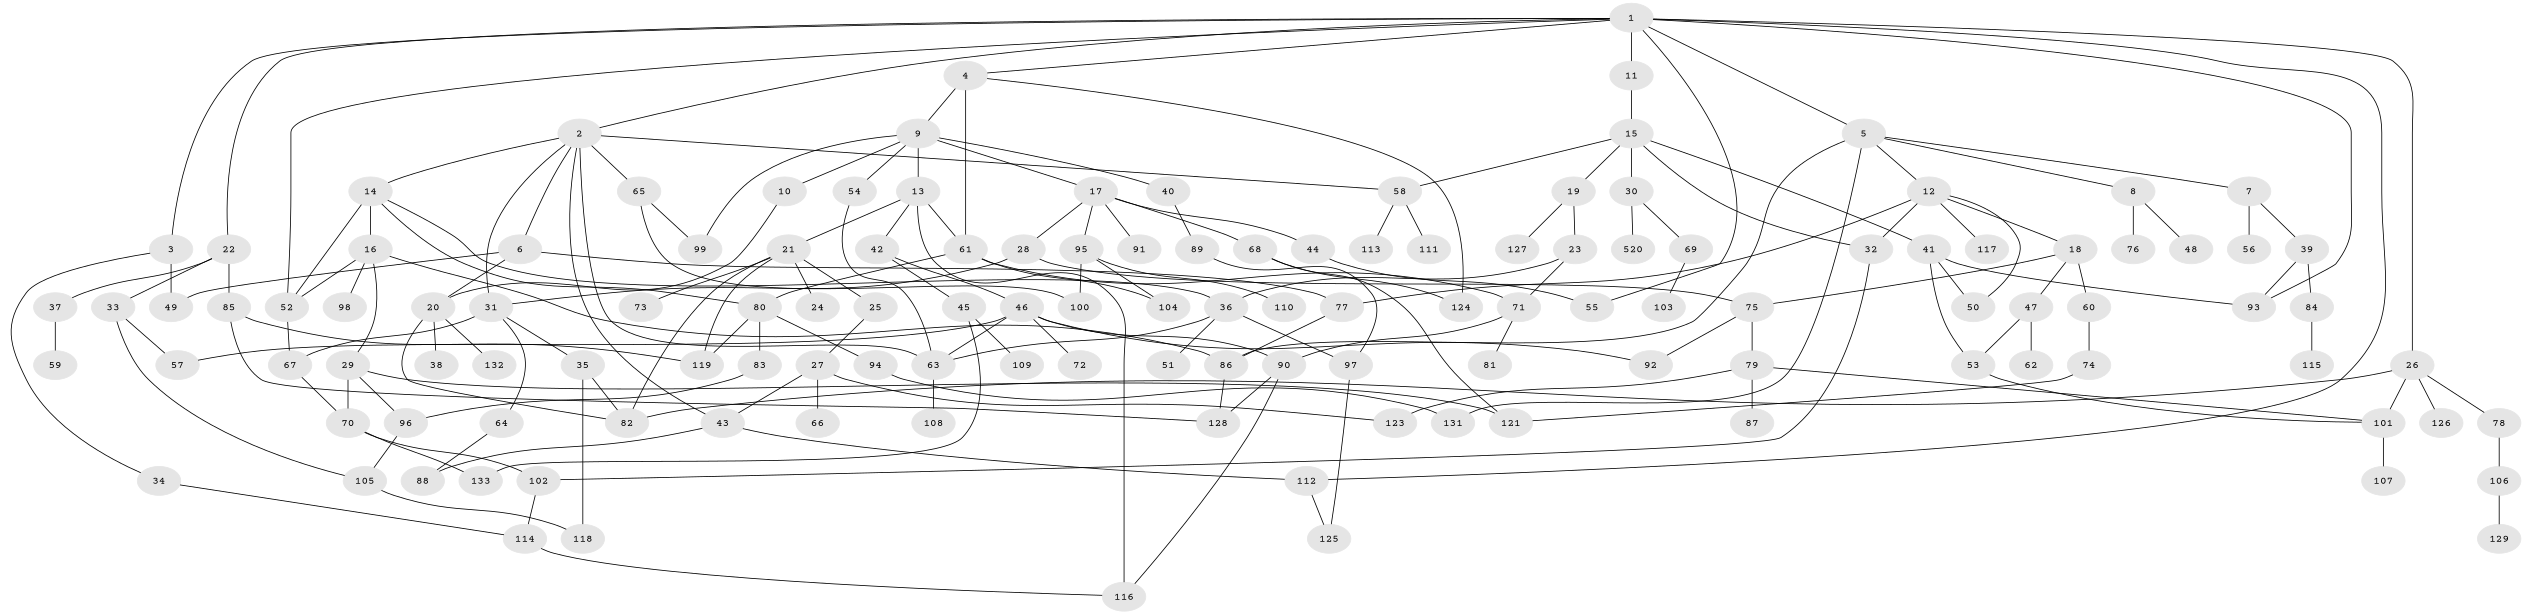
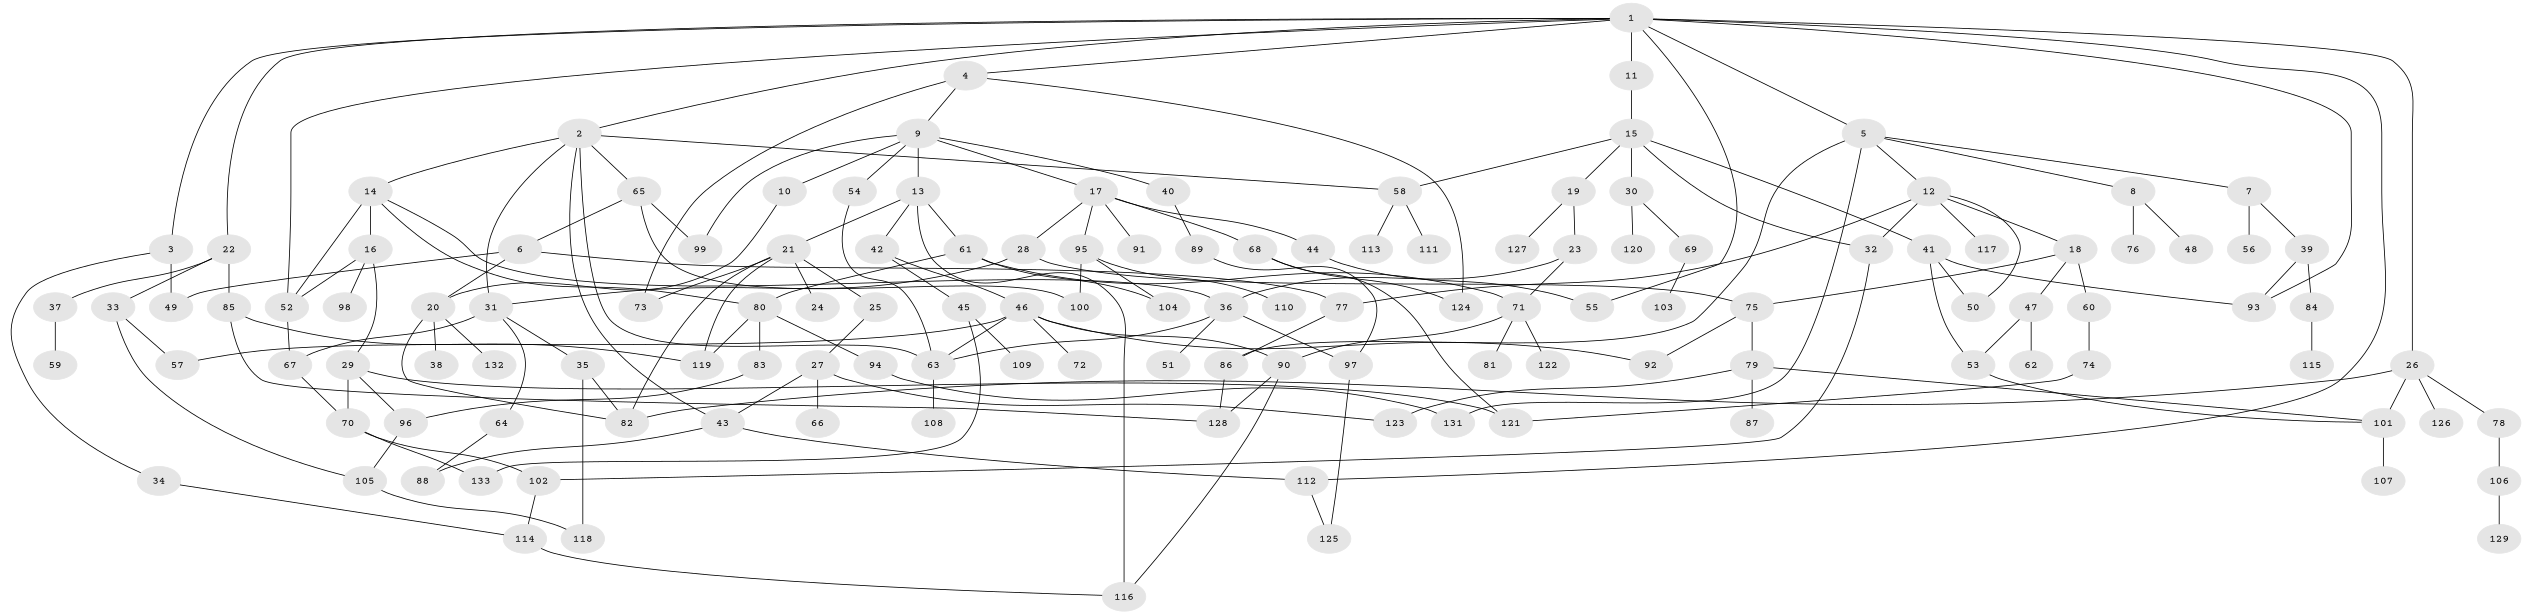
edge "4" -- "61": now "4" -- "73"
edge "2" -- "6": now "65" -- "6"
node "520": label "520" -> "120"
edge "16" -- "86": removed
node "122": added
